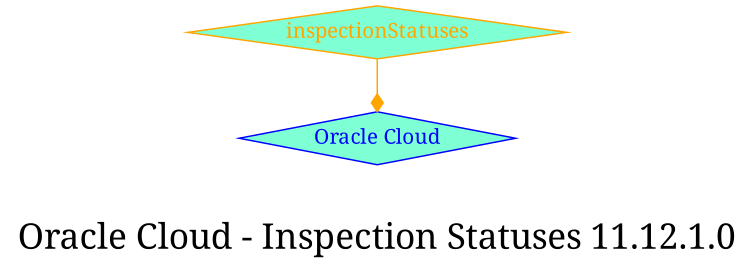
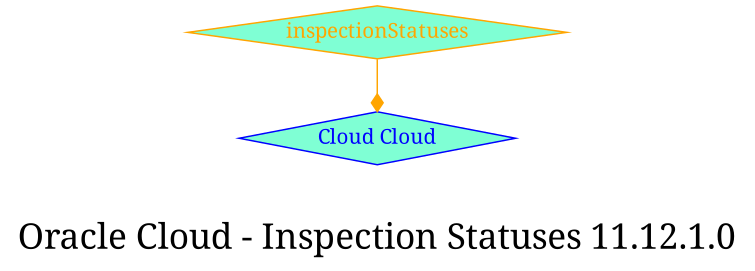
node "Oracle Cloud": label "Oracle Cloud" -> "Cloud Cloud"
